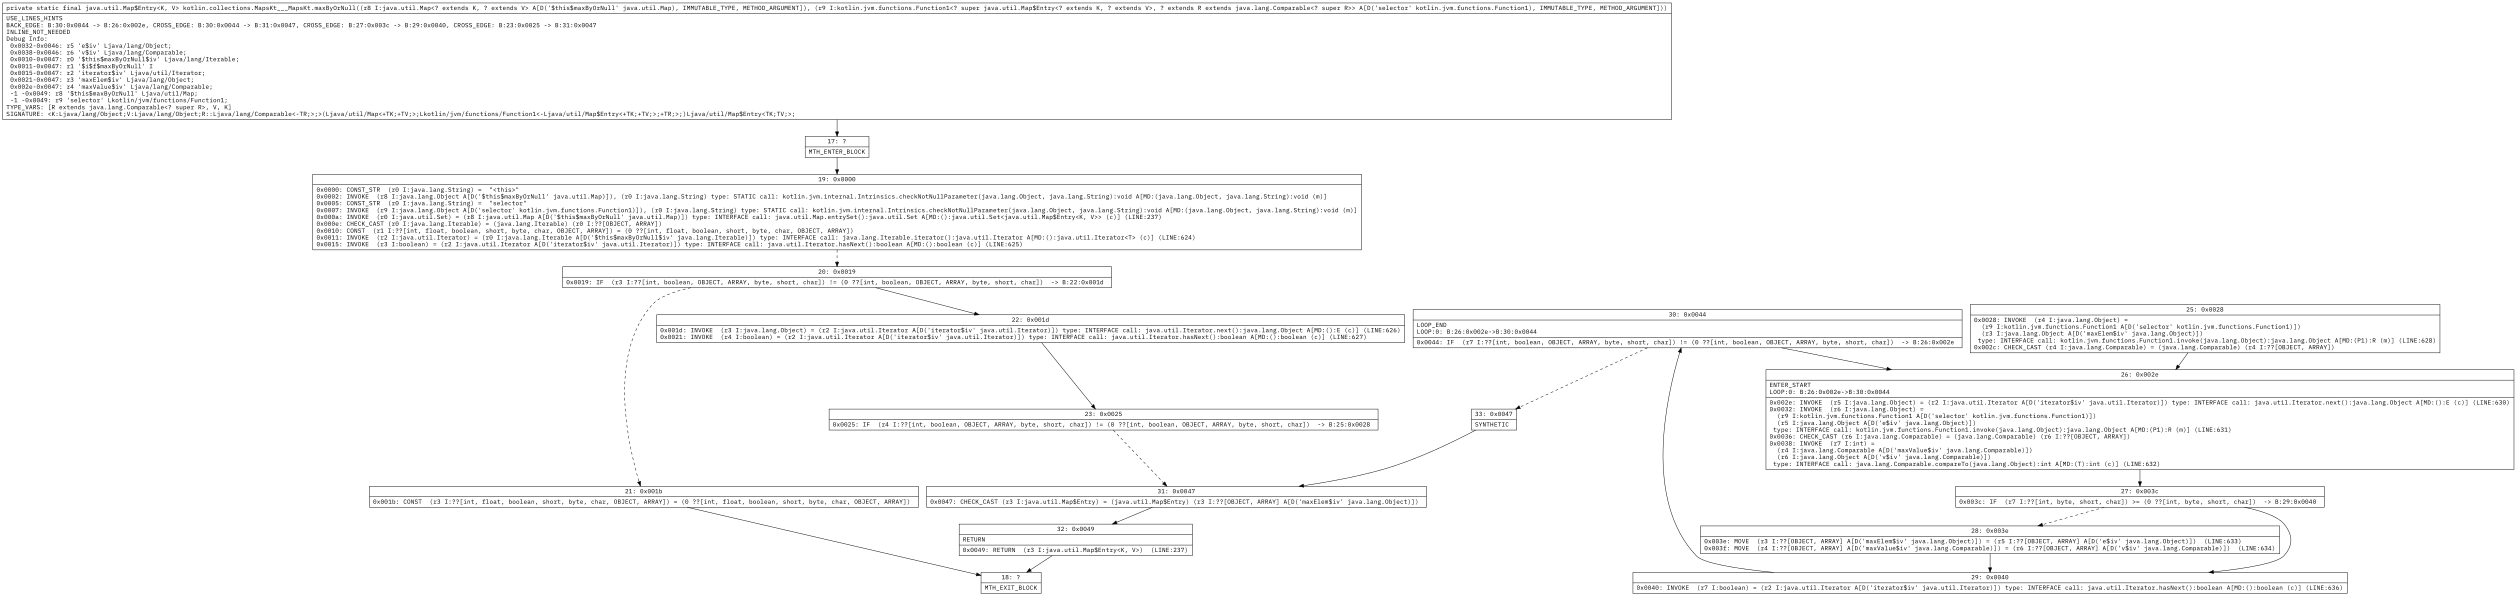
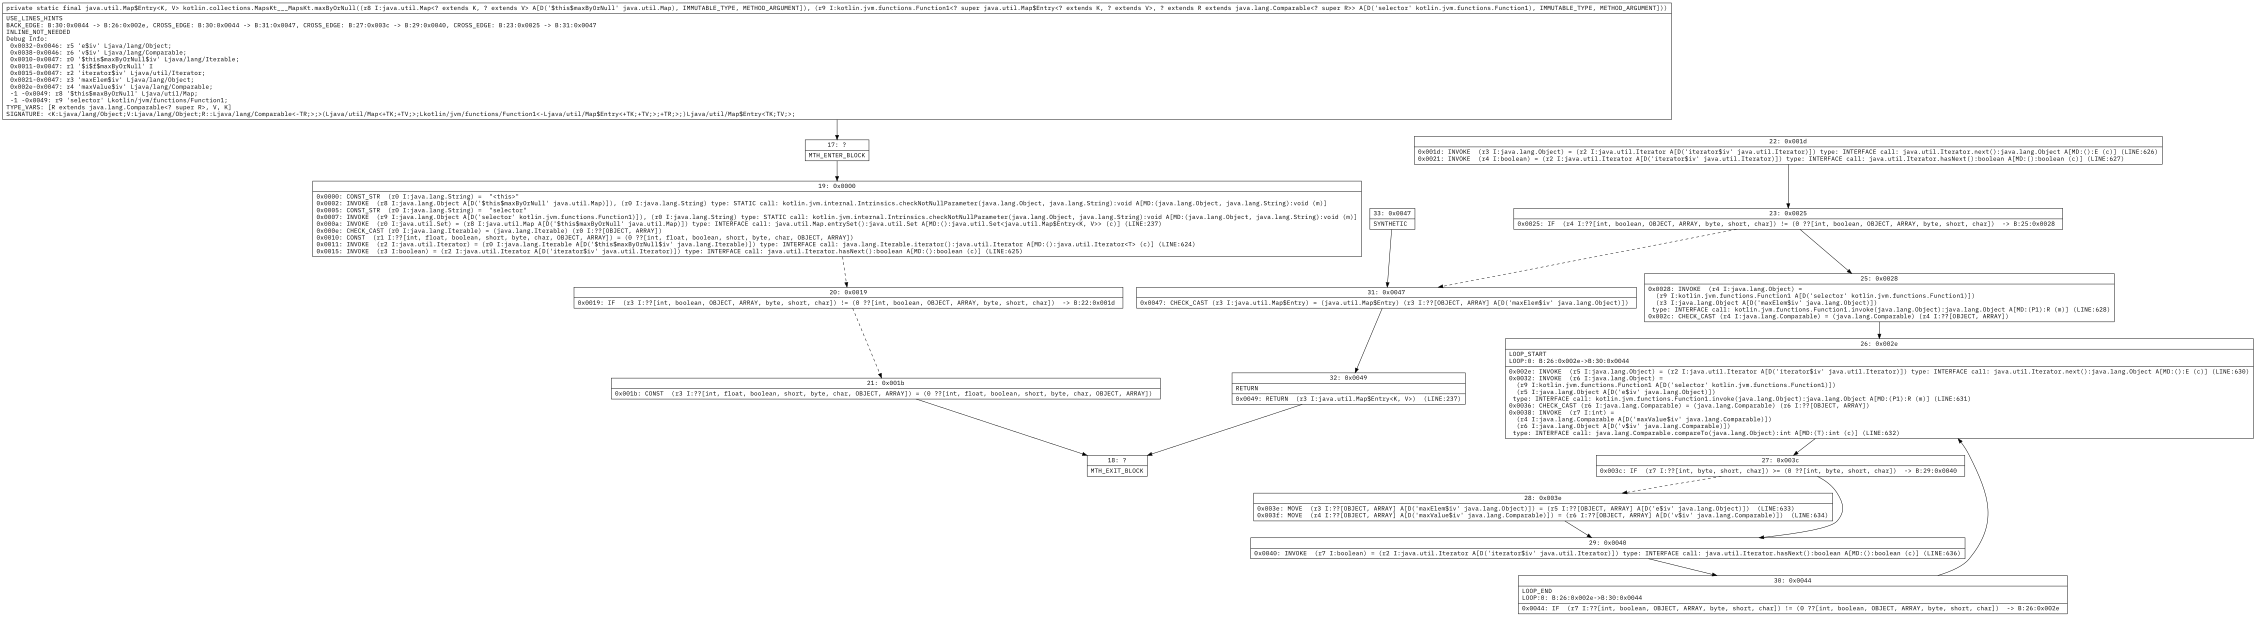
edge "23: 0x0025" -> "25: 0x0028": added
edge "20: 0x0019" -> "22: 0x001d": removed
edge "30: 0x0044" -> "33: 0x0047": removed
node "26: 0x002e": text "ENTER_START" -> "LOOP_START"
